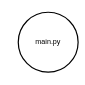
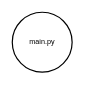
node "main.py": moved (48, 42) -> (42, 42)
